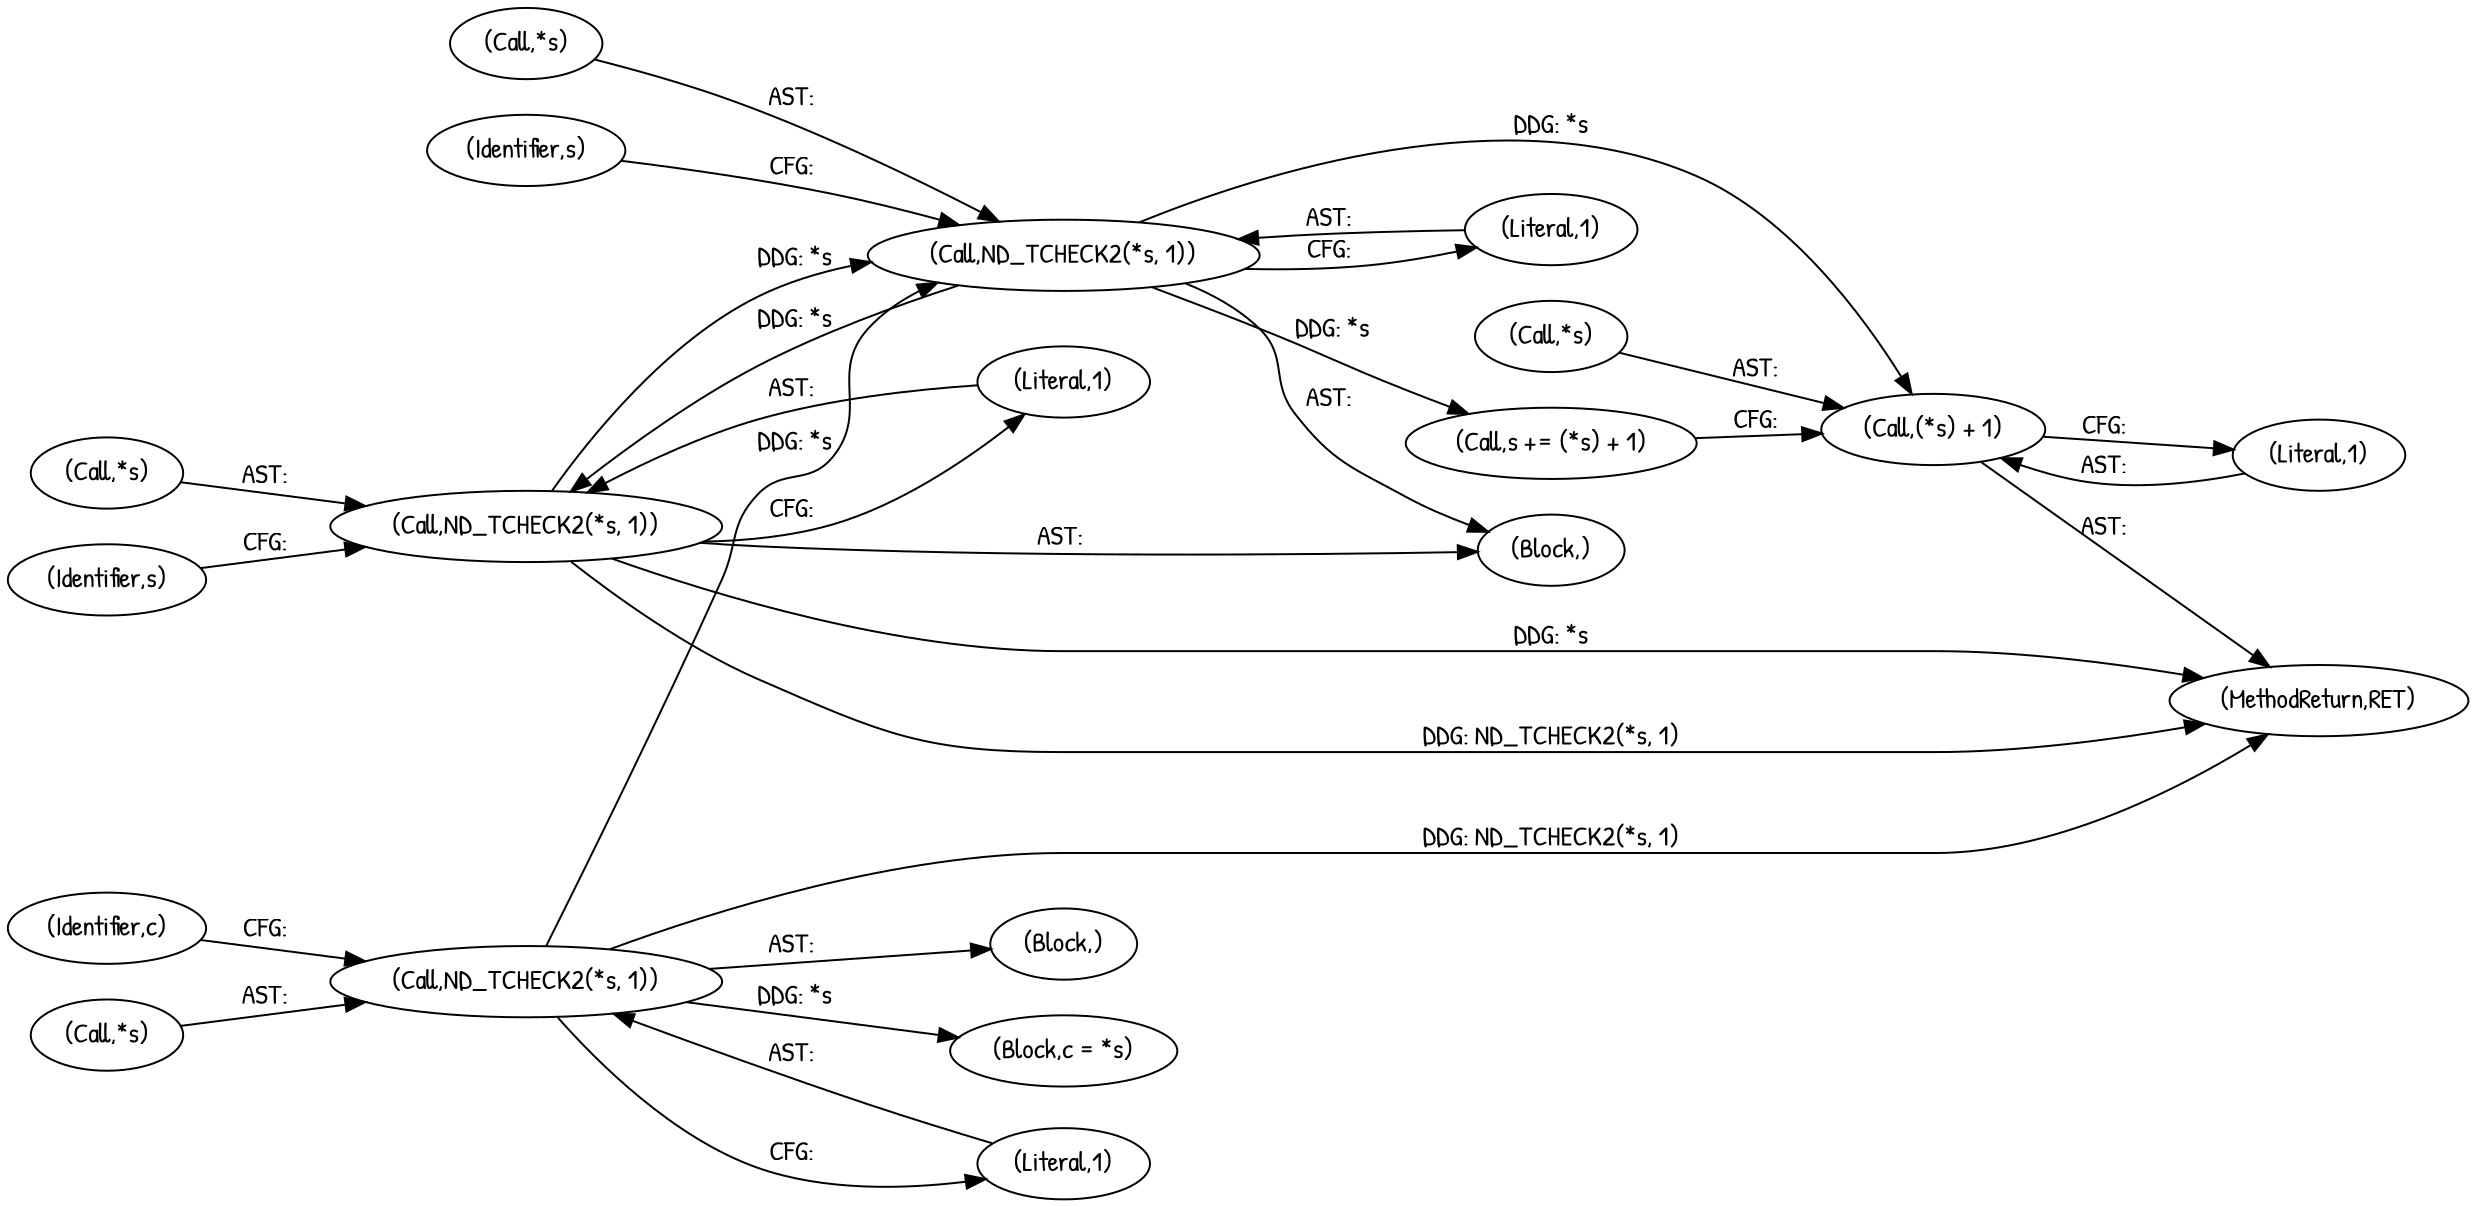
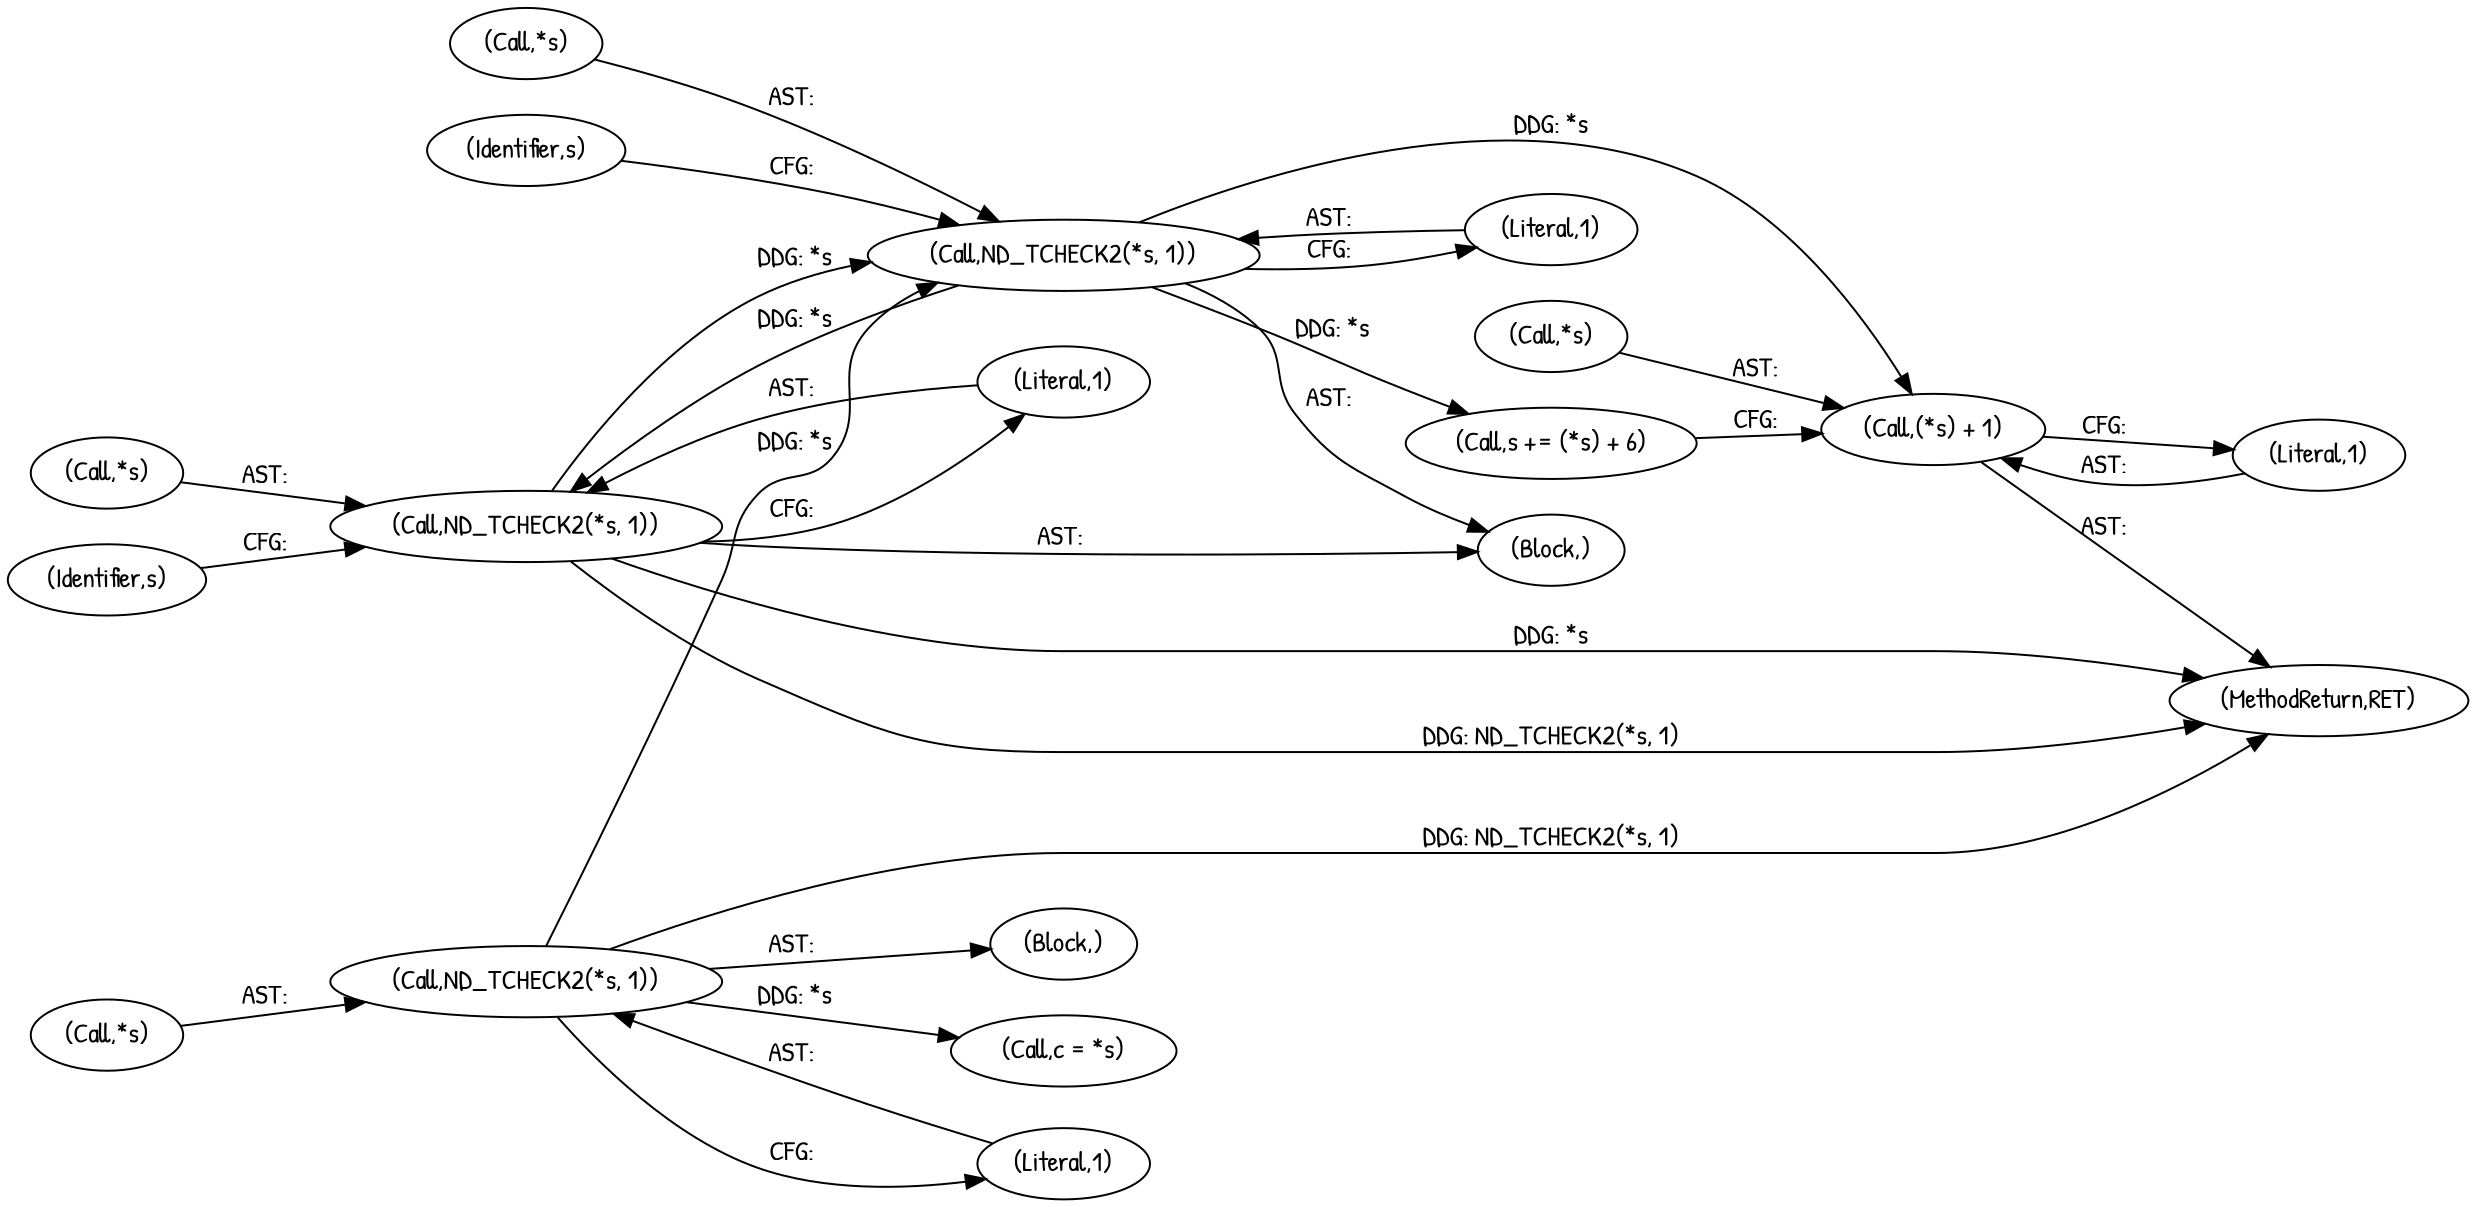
node "(Call,s += (*s) + 1)": label "(Call,s += (*s) + 1)" -> "(Call,s += (*s) + 6)"
node "(Identifier,c)": removed
node "(Block,c = *s)": label "(Block,c = *s)" -> "(Call,c = *s)"
